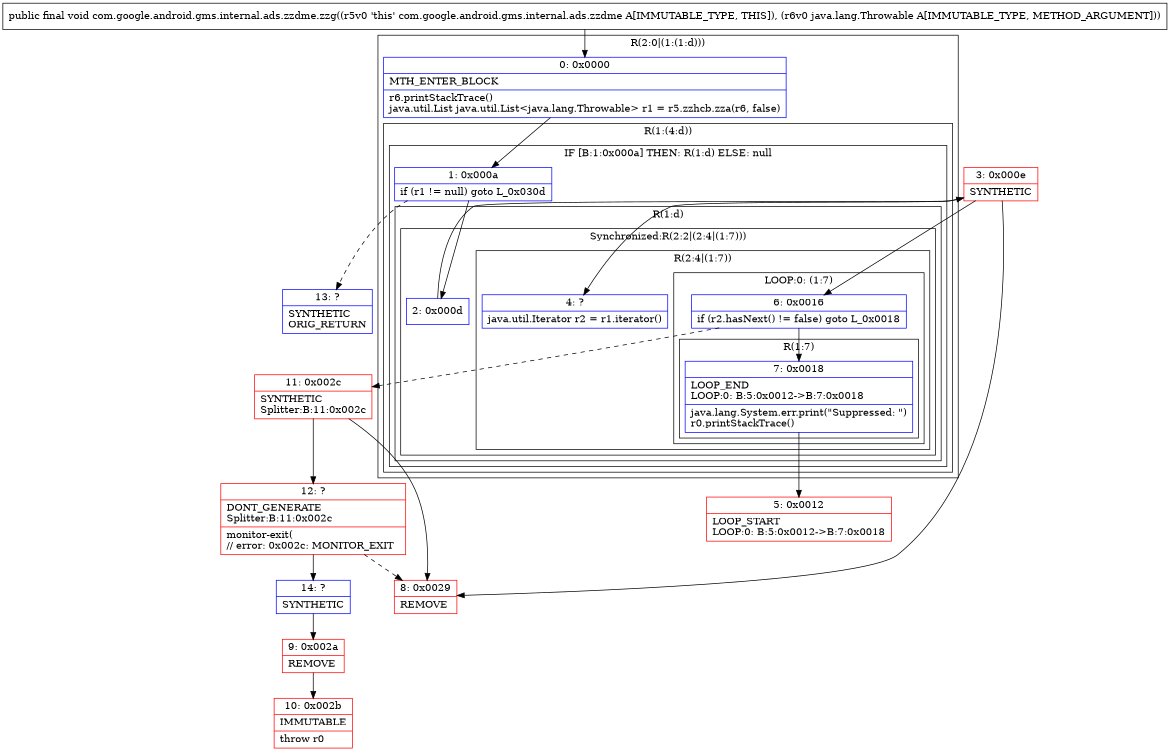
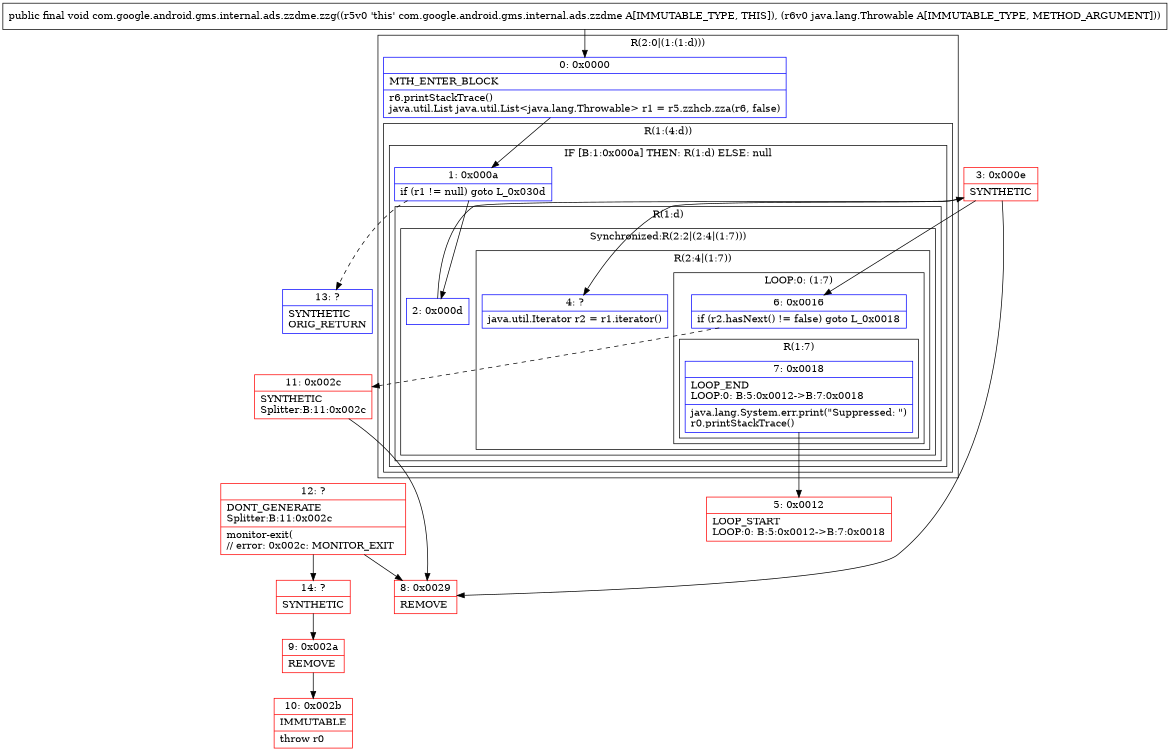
edge "6: 0x0016" -> "7: 0x0018": removed
edge "11: 0x002c" -> "12: ?": removed
edge "12: ?" -> "8: 0x0029": style dashed -> solid
node "14: ?": color blue -> red
